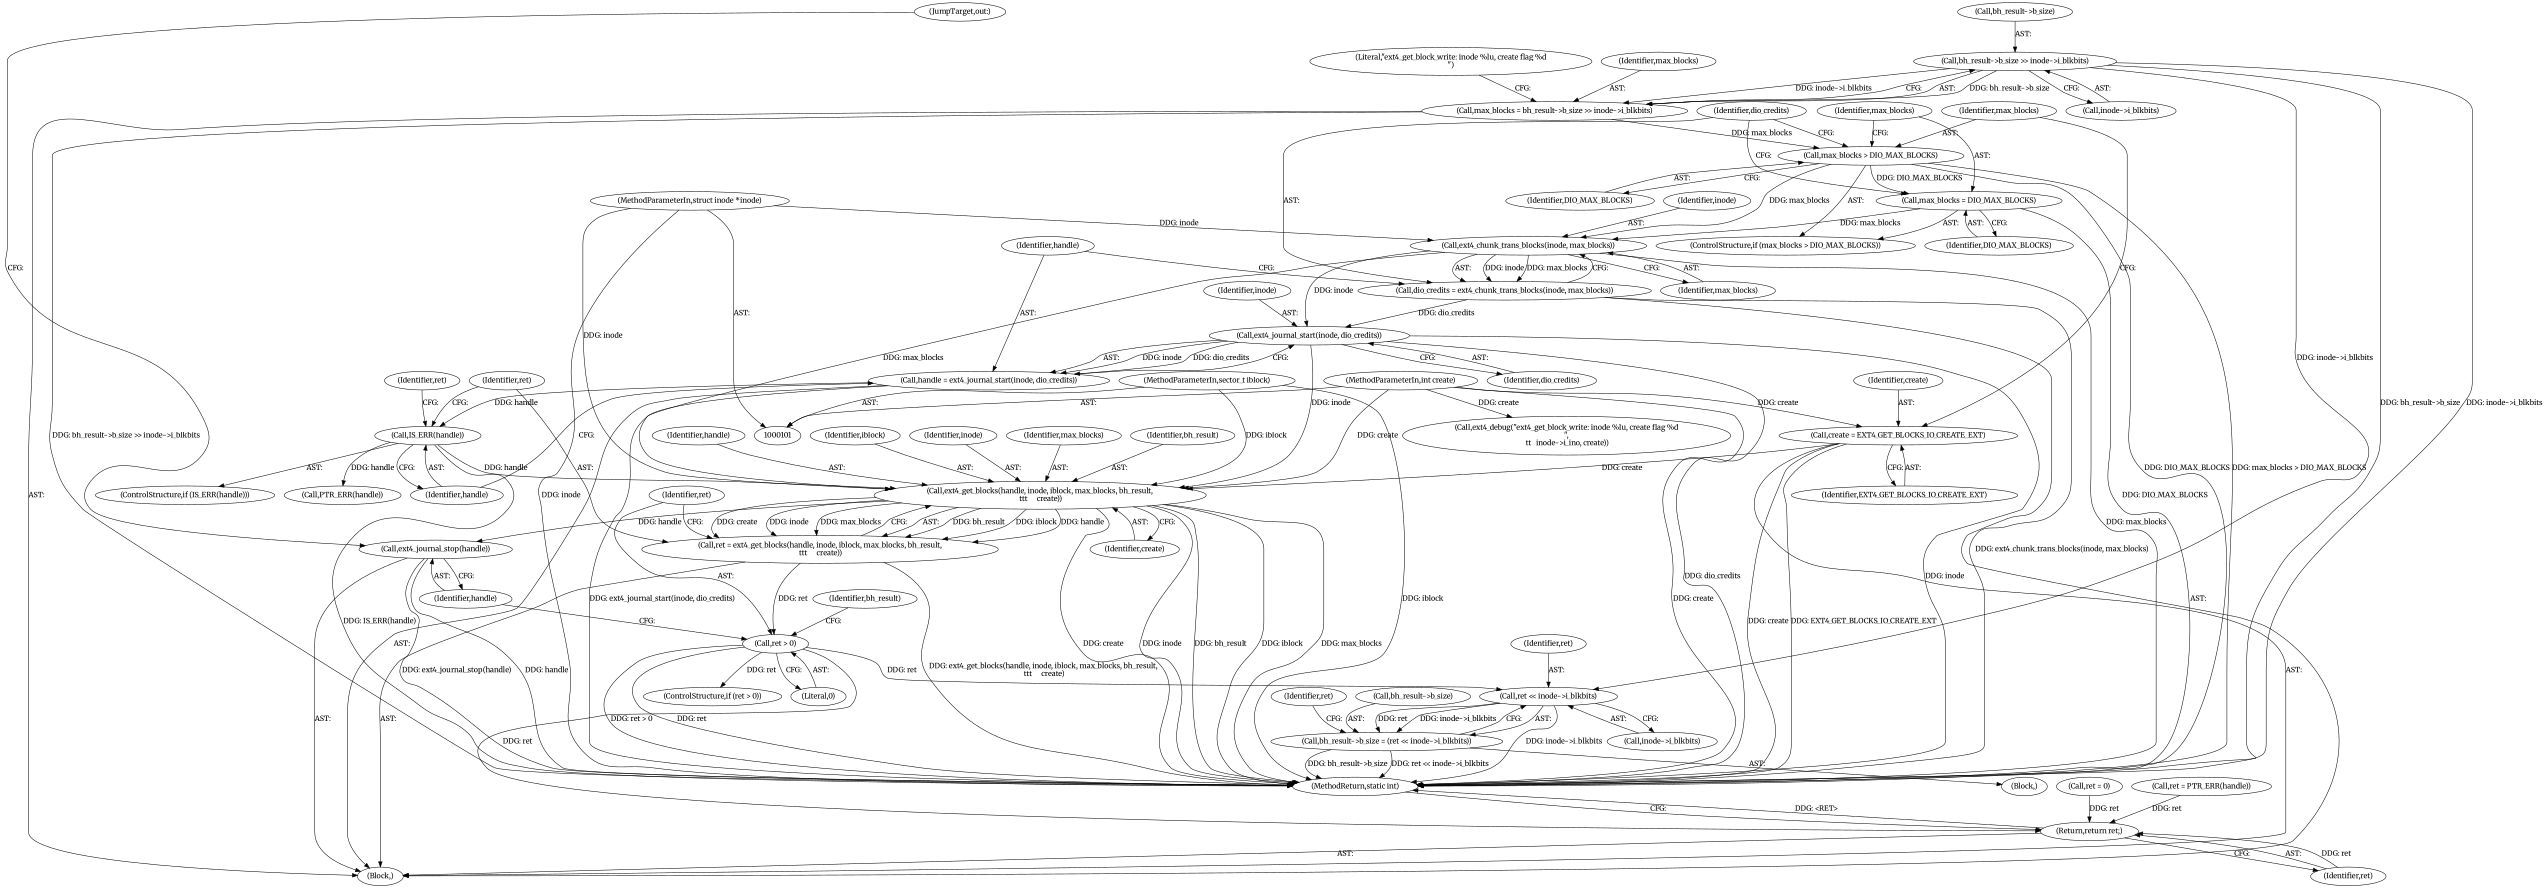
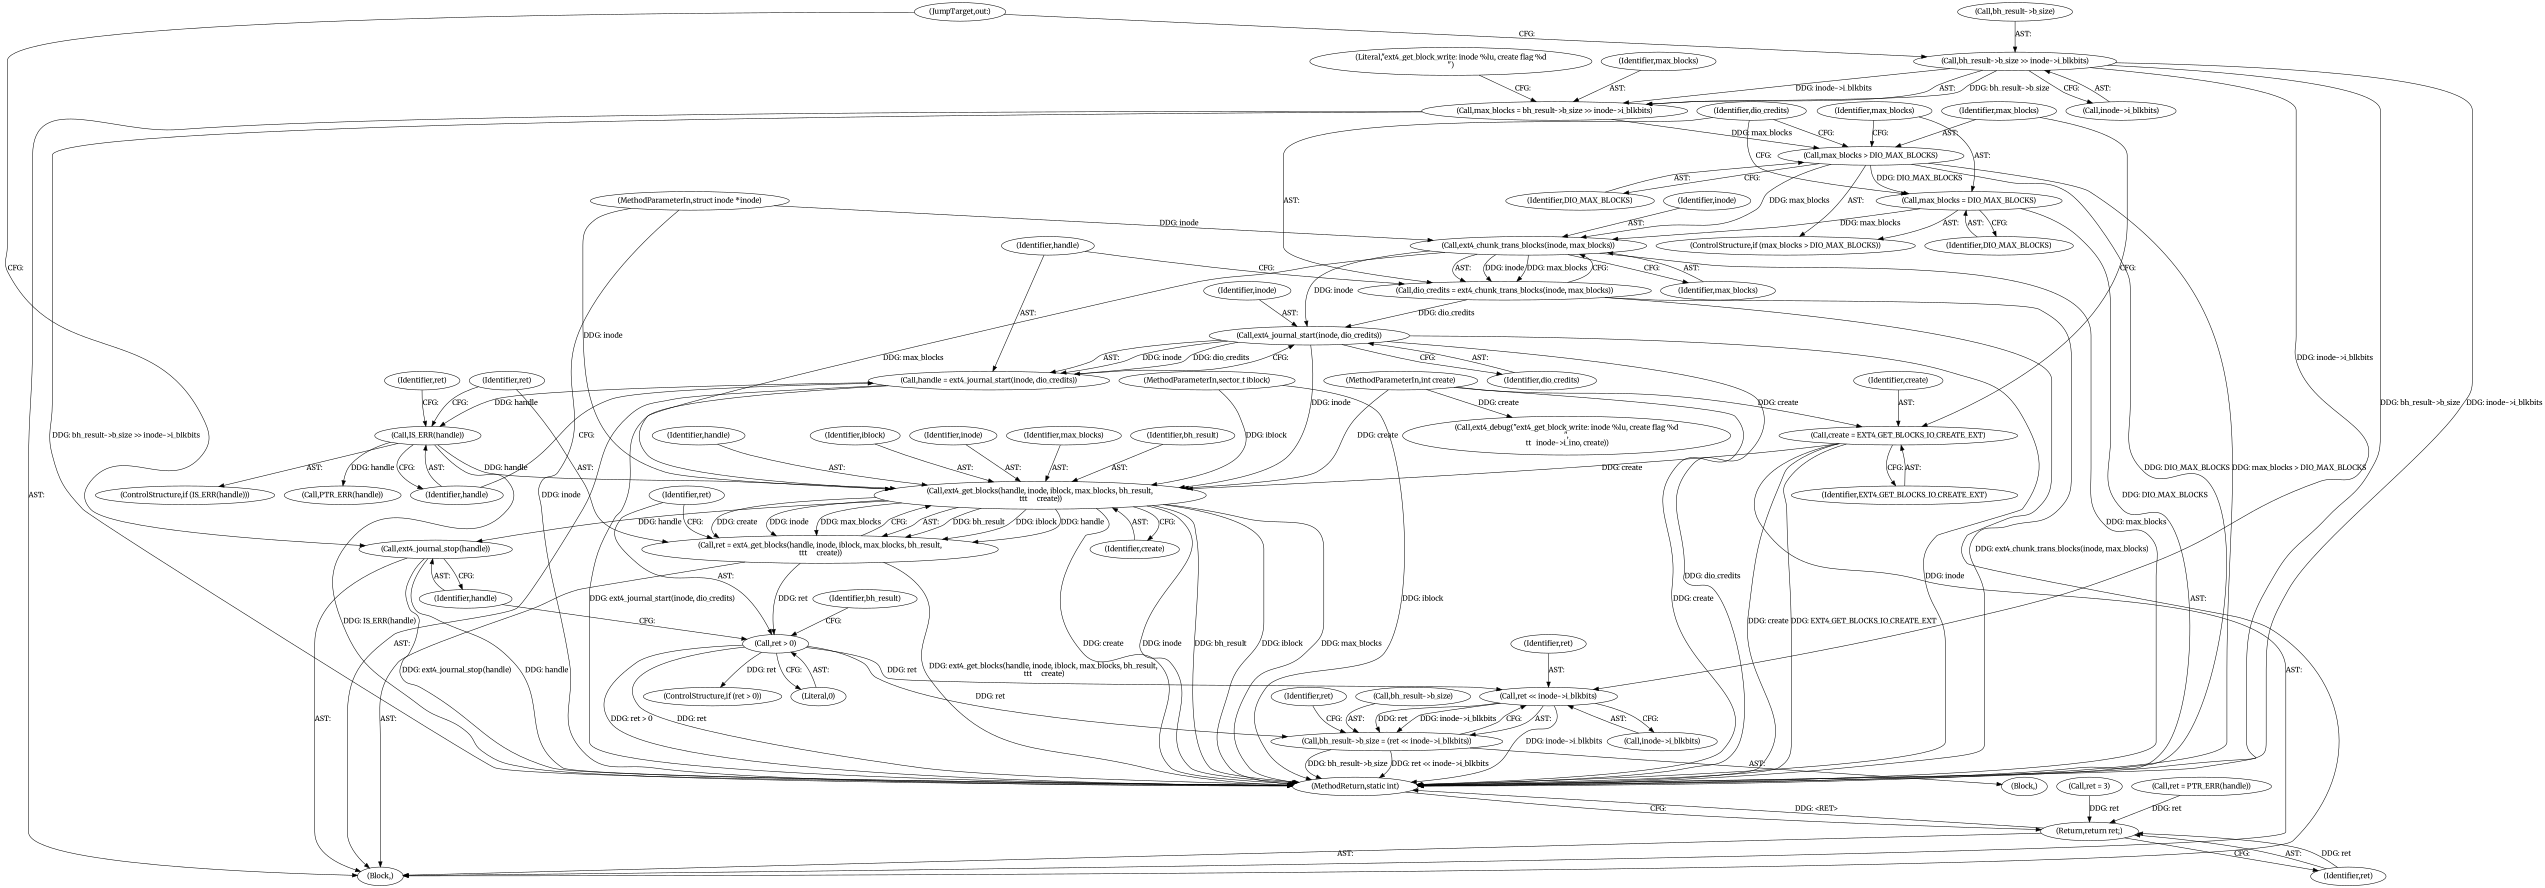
edge "(Call,max_blocks = bh_result->b_size >> inode->i_blkbits)" -> "(Call,bh_result->b_size >> inode->i_blkbits)": now "(JumpTarget,out:)" -> "(Call,bh_result->b_size >> inode->i_blkbits)"
node "1000101": removed
node "(Call,ret = 0)": label "(Call,ret = 0)" -> "(Call,ret = 3)"
edge "(Call,ret > 0)" -> "(Return,return ret;)": now "(Call,ret > 0)" -> "(Call,bh_result->b_size = (ret << inode->i_blkbits))"
